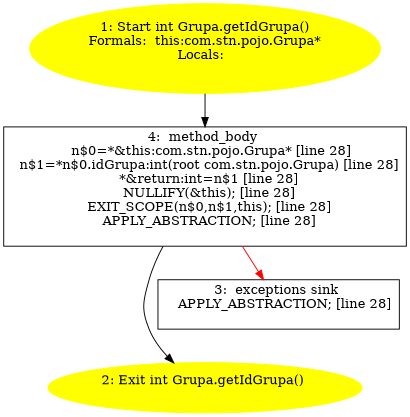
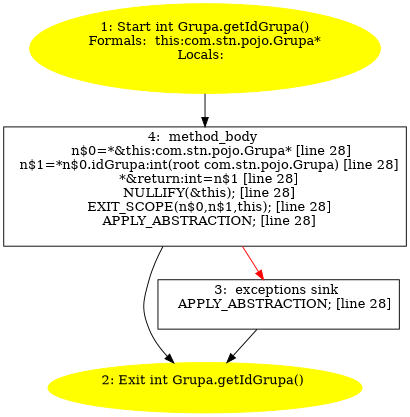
edge "3:  exceptions sink APPLY_ABSTRACTION; [line 28]" -> "2: Exit int Grupa.getIdGrupa()": added
